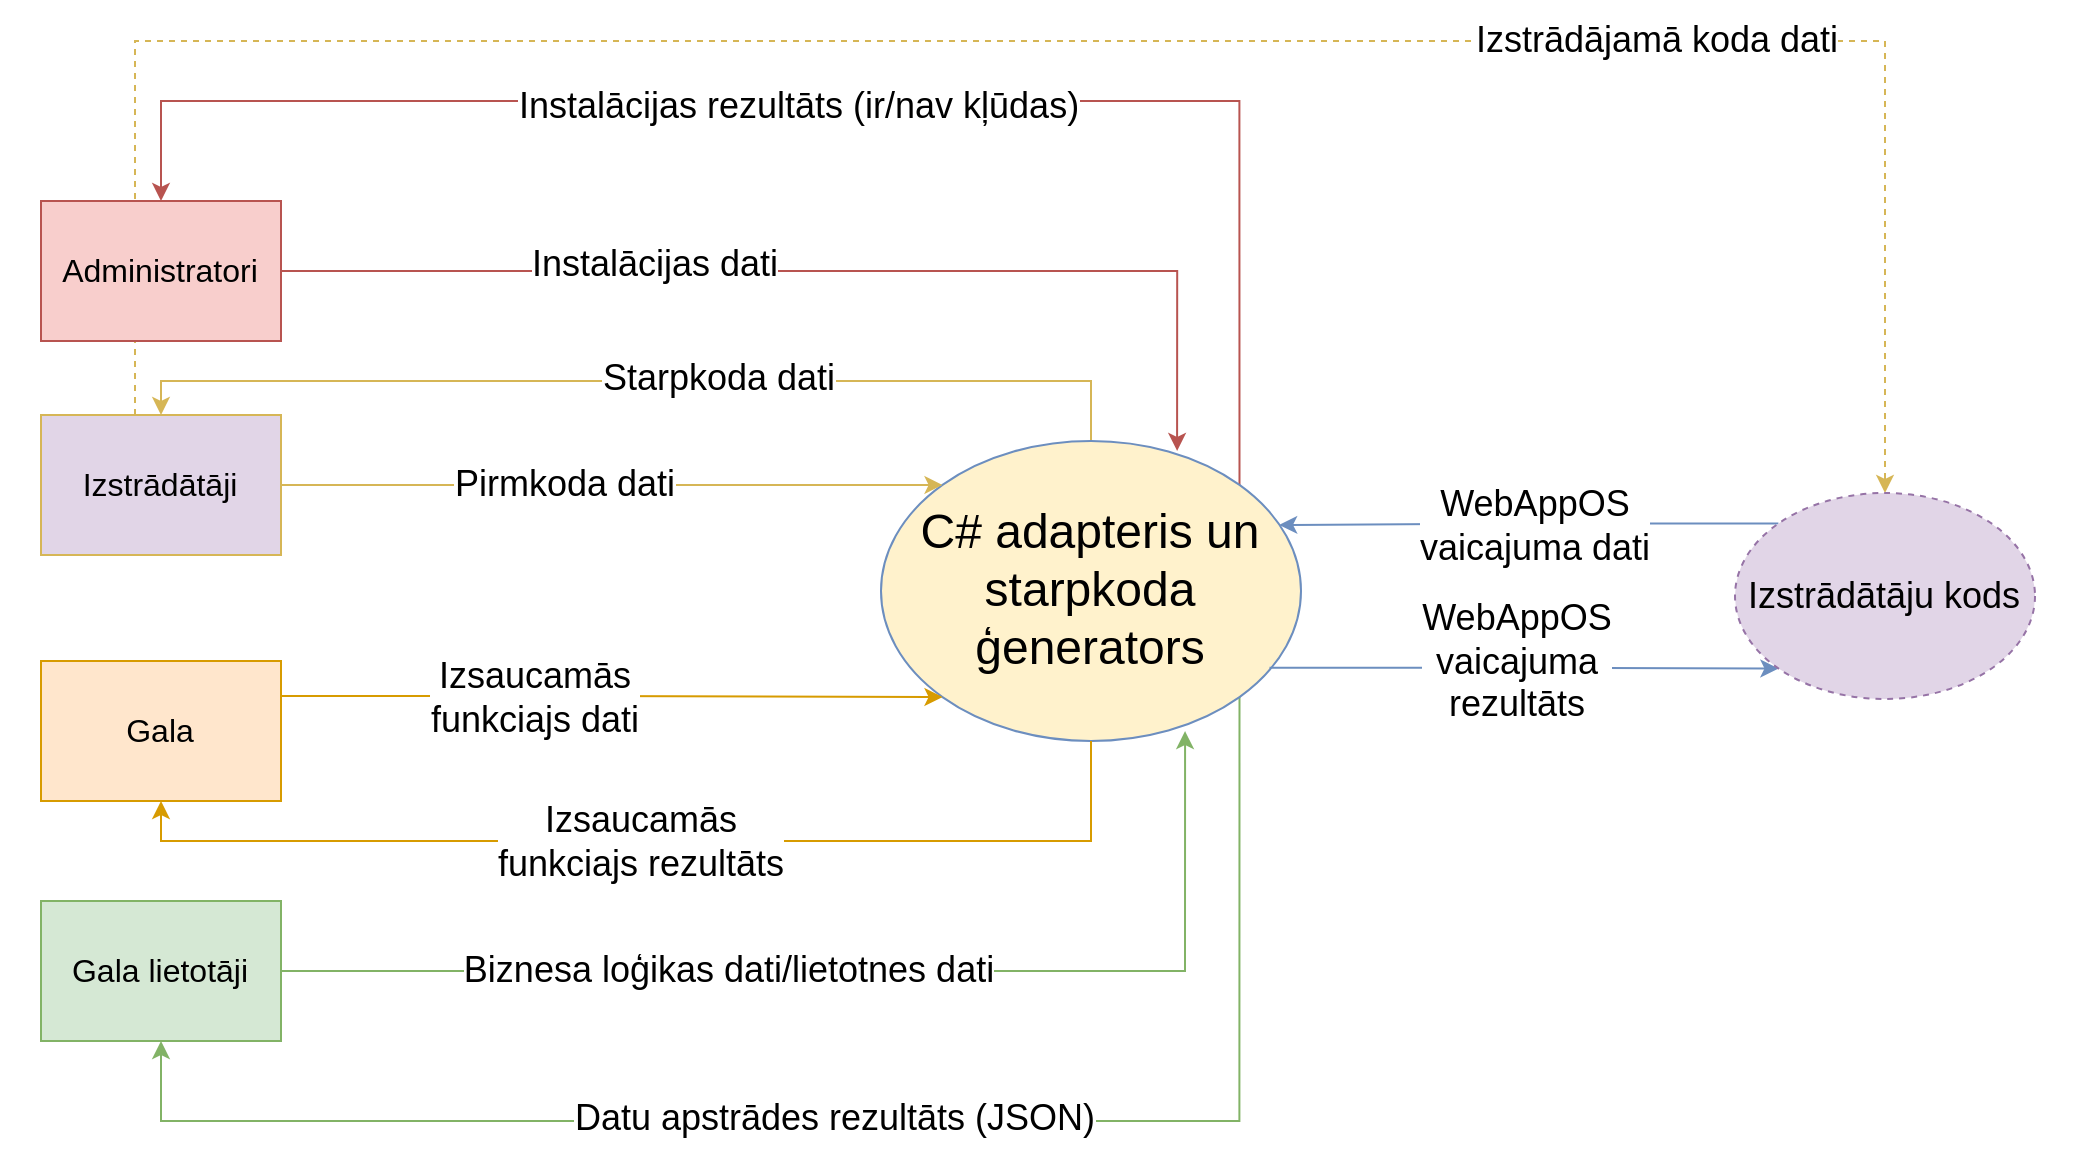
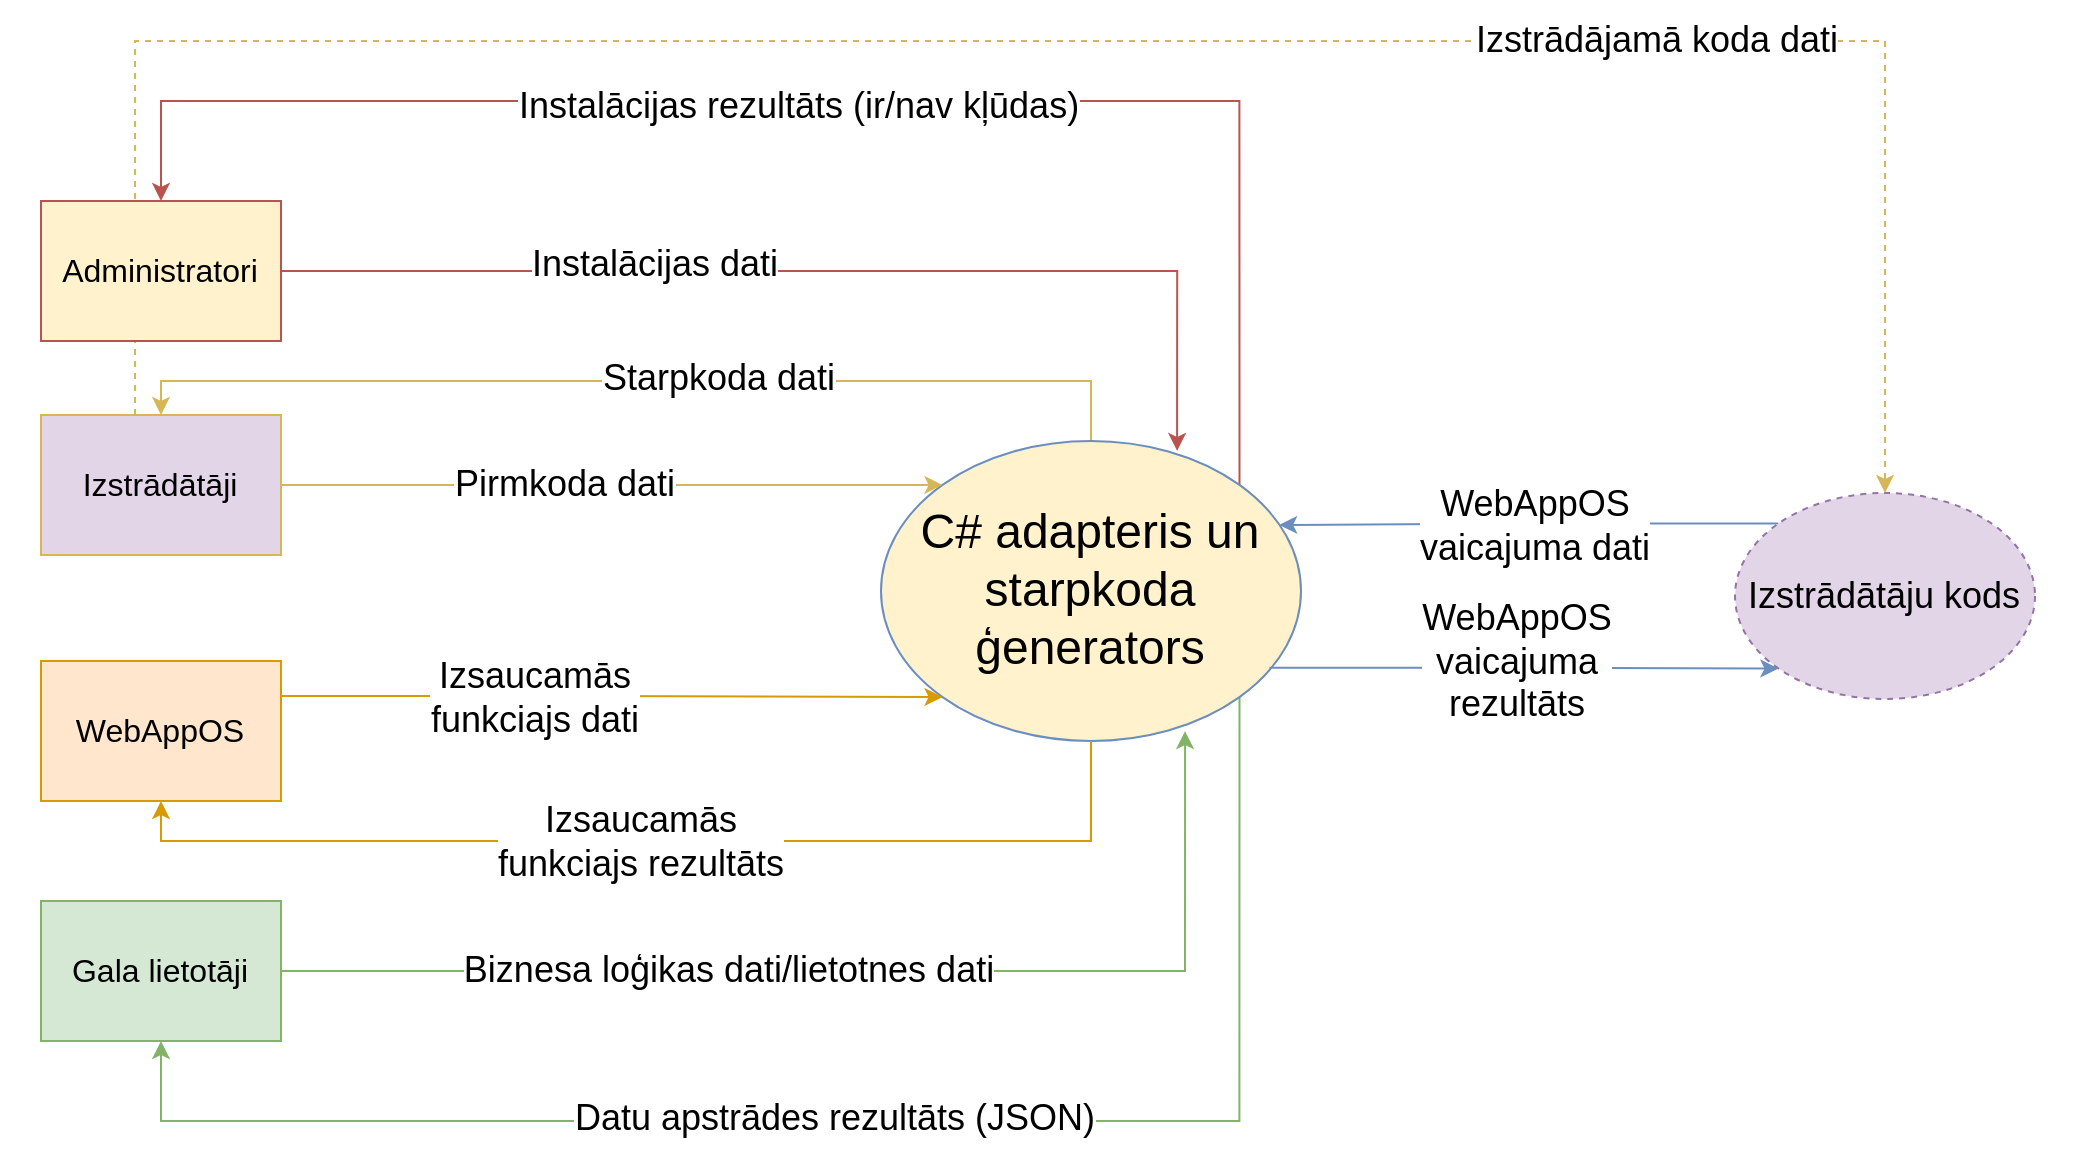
node "Administratori": fillcolor #f8cecc -> #fff2cc
node "Gala": label "Gala" -> "WebAppOS"
